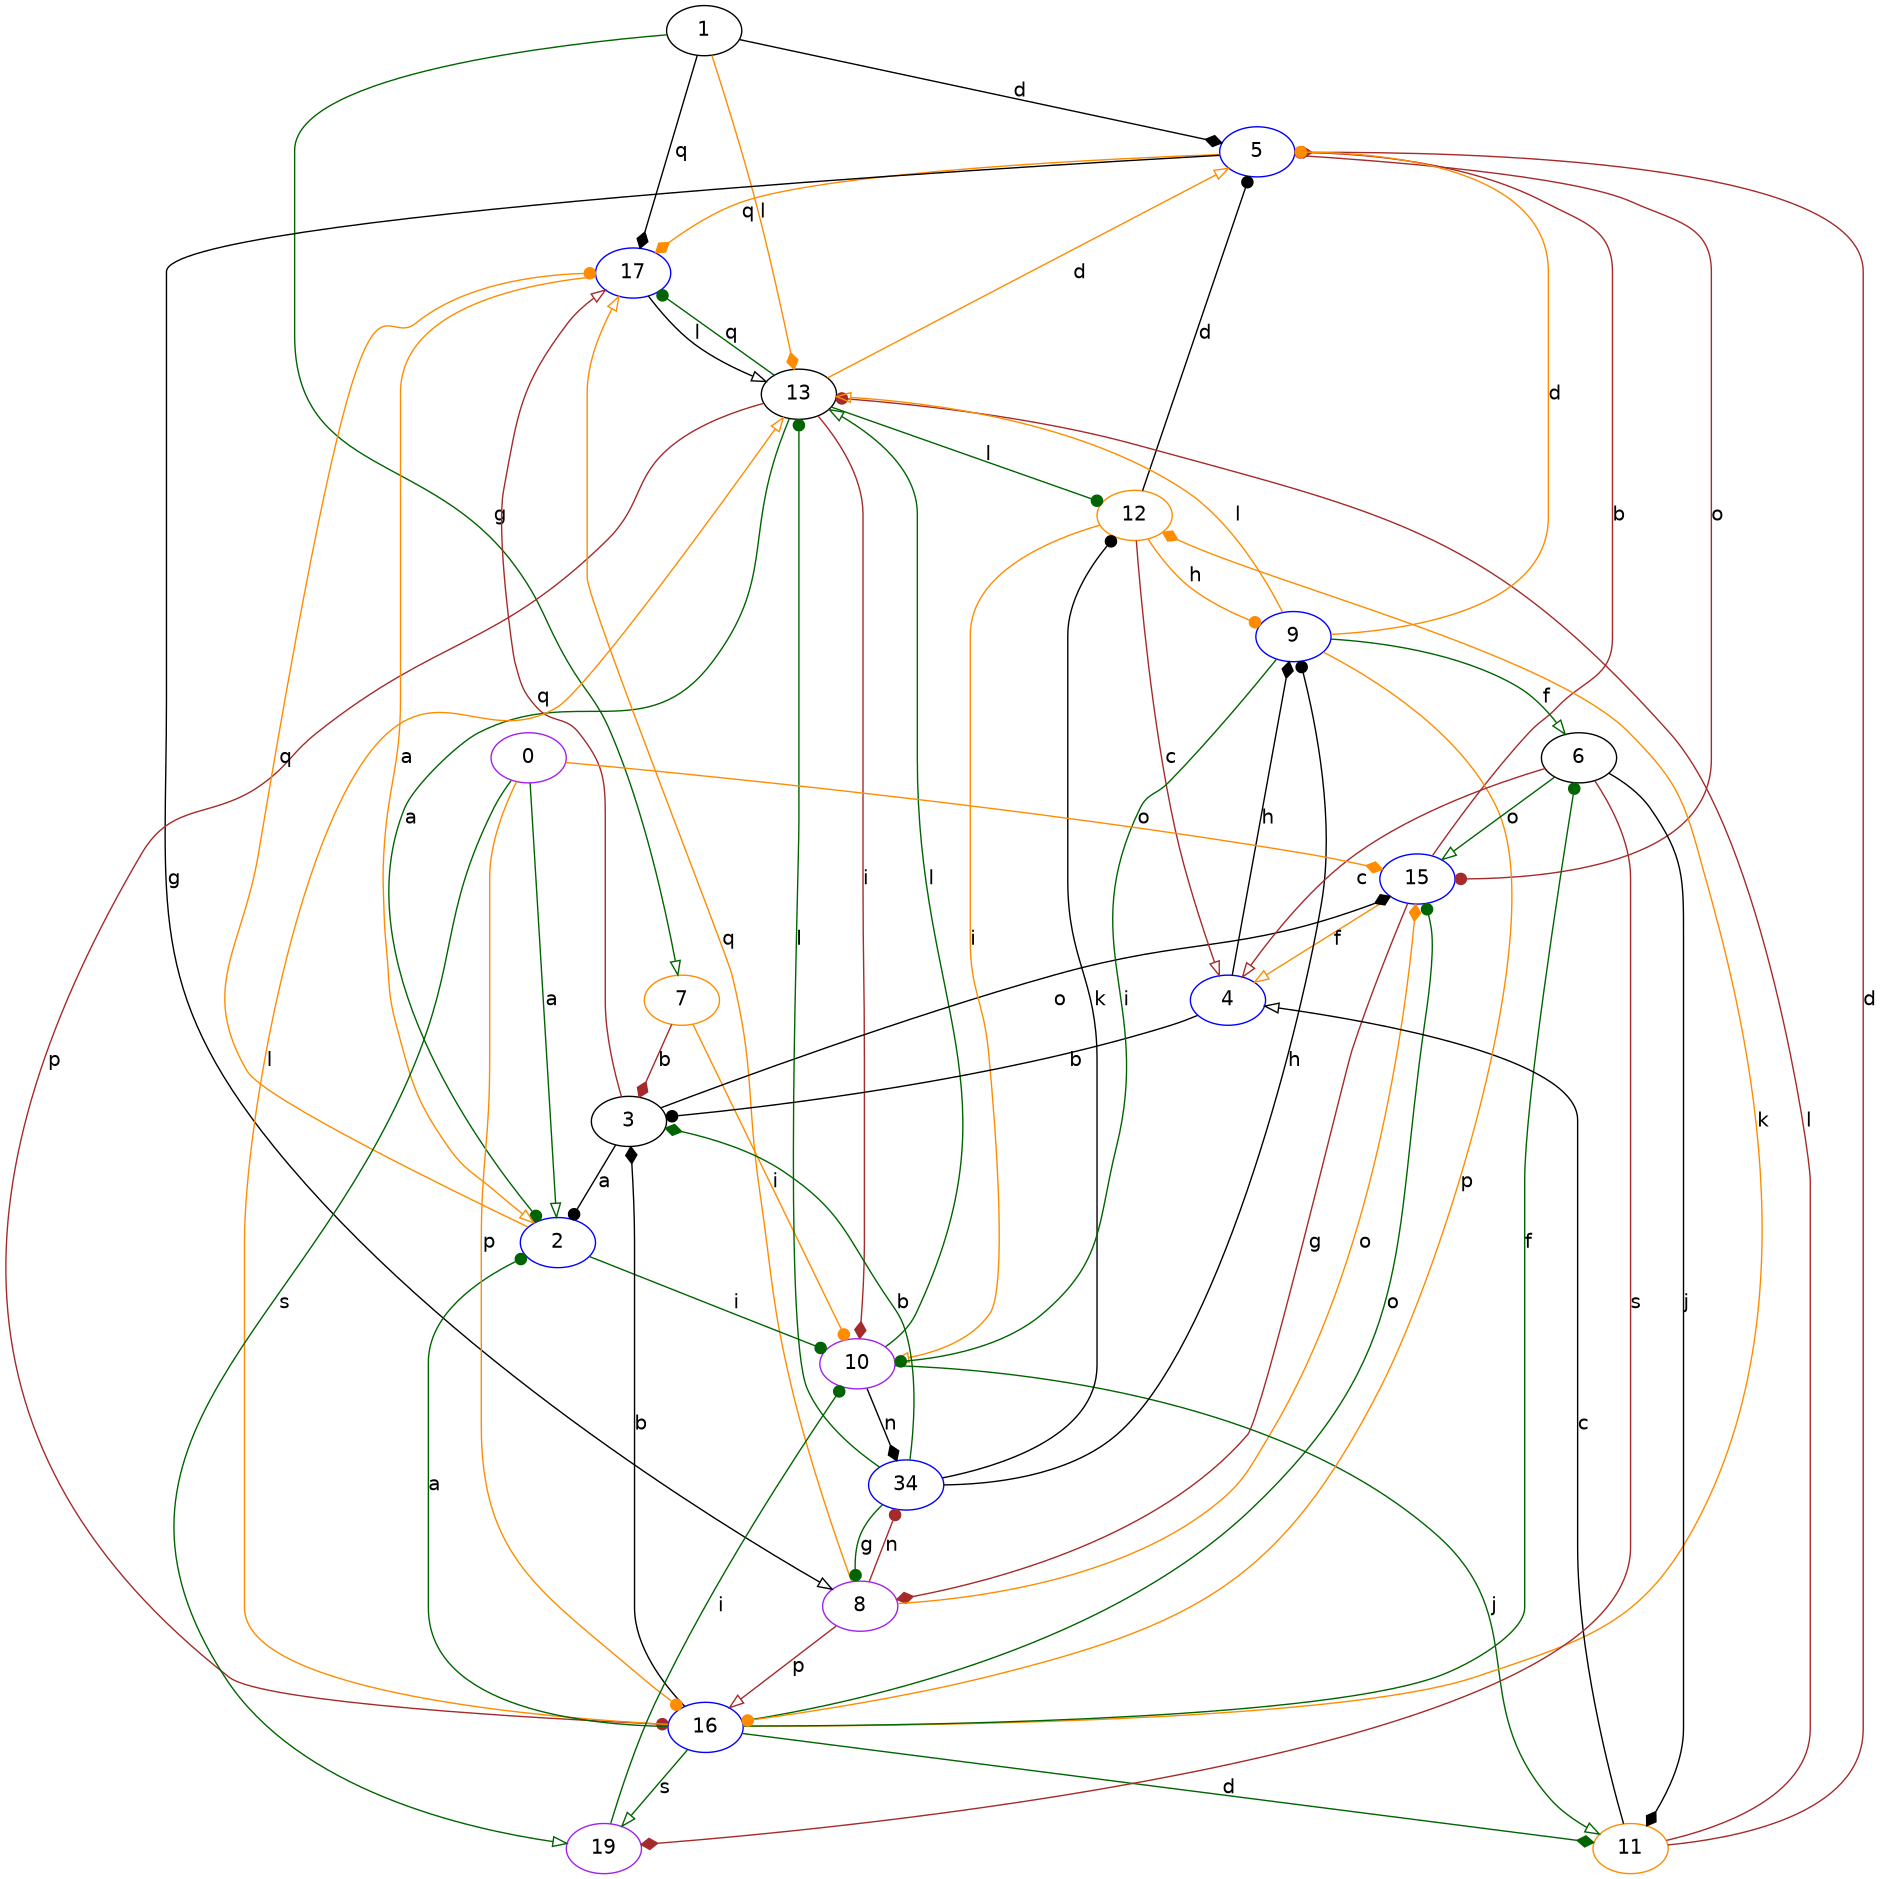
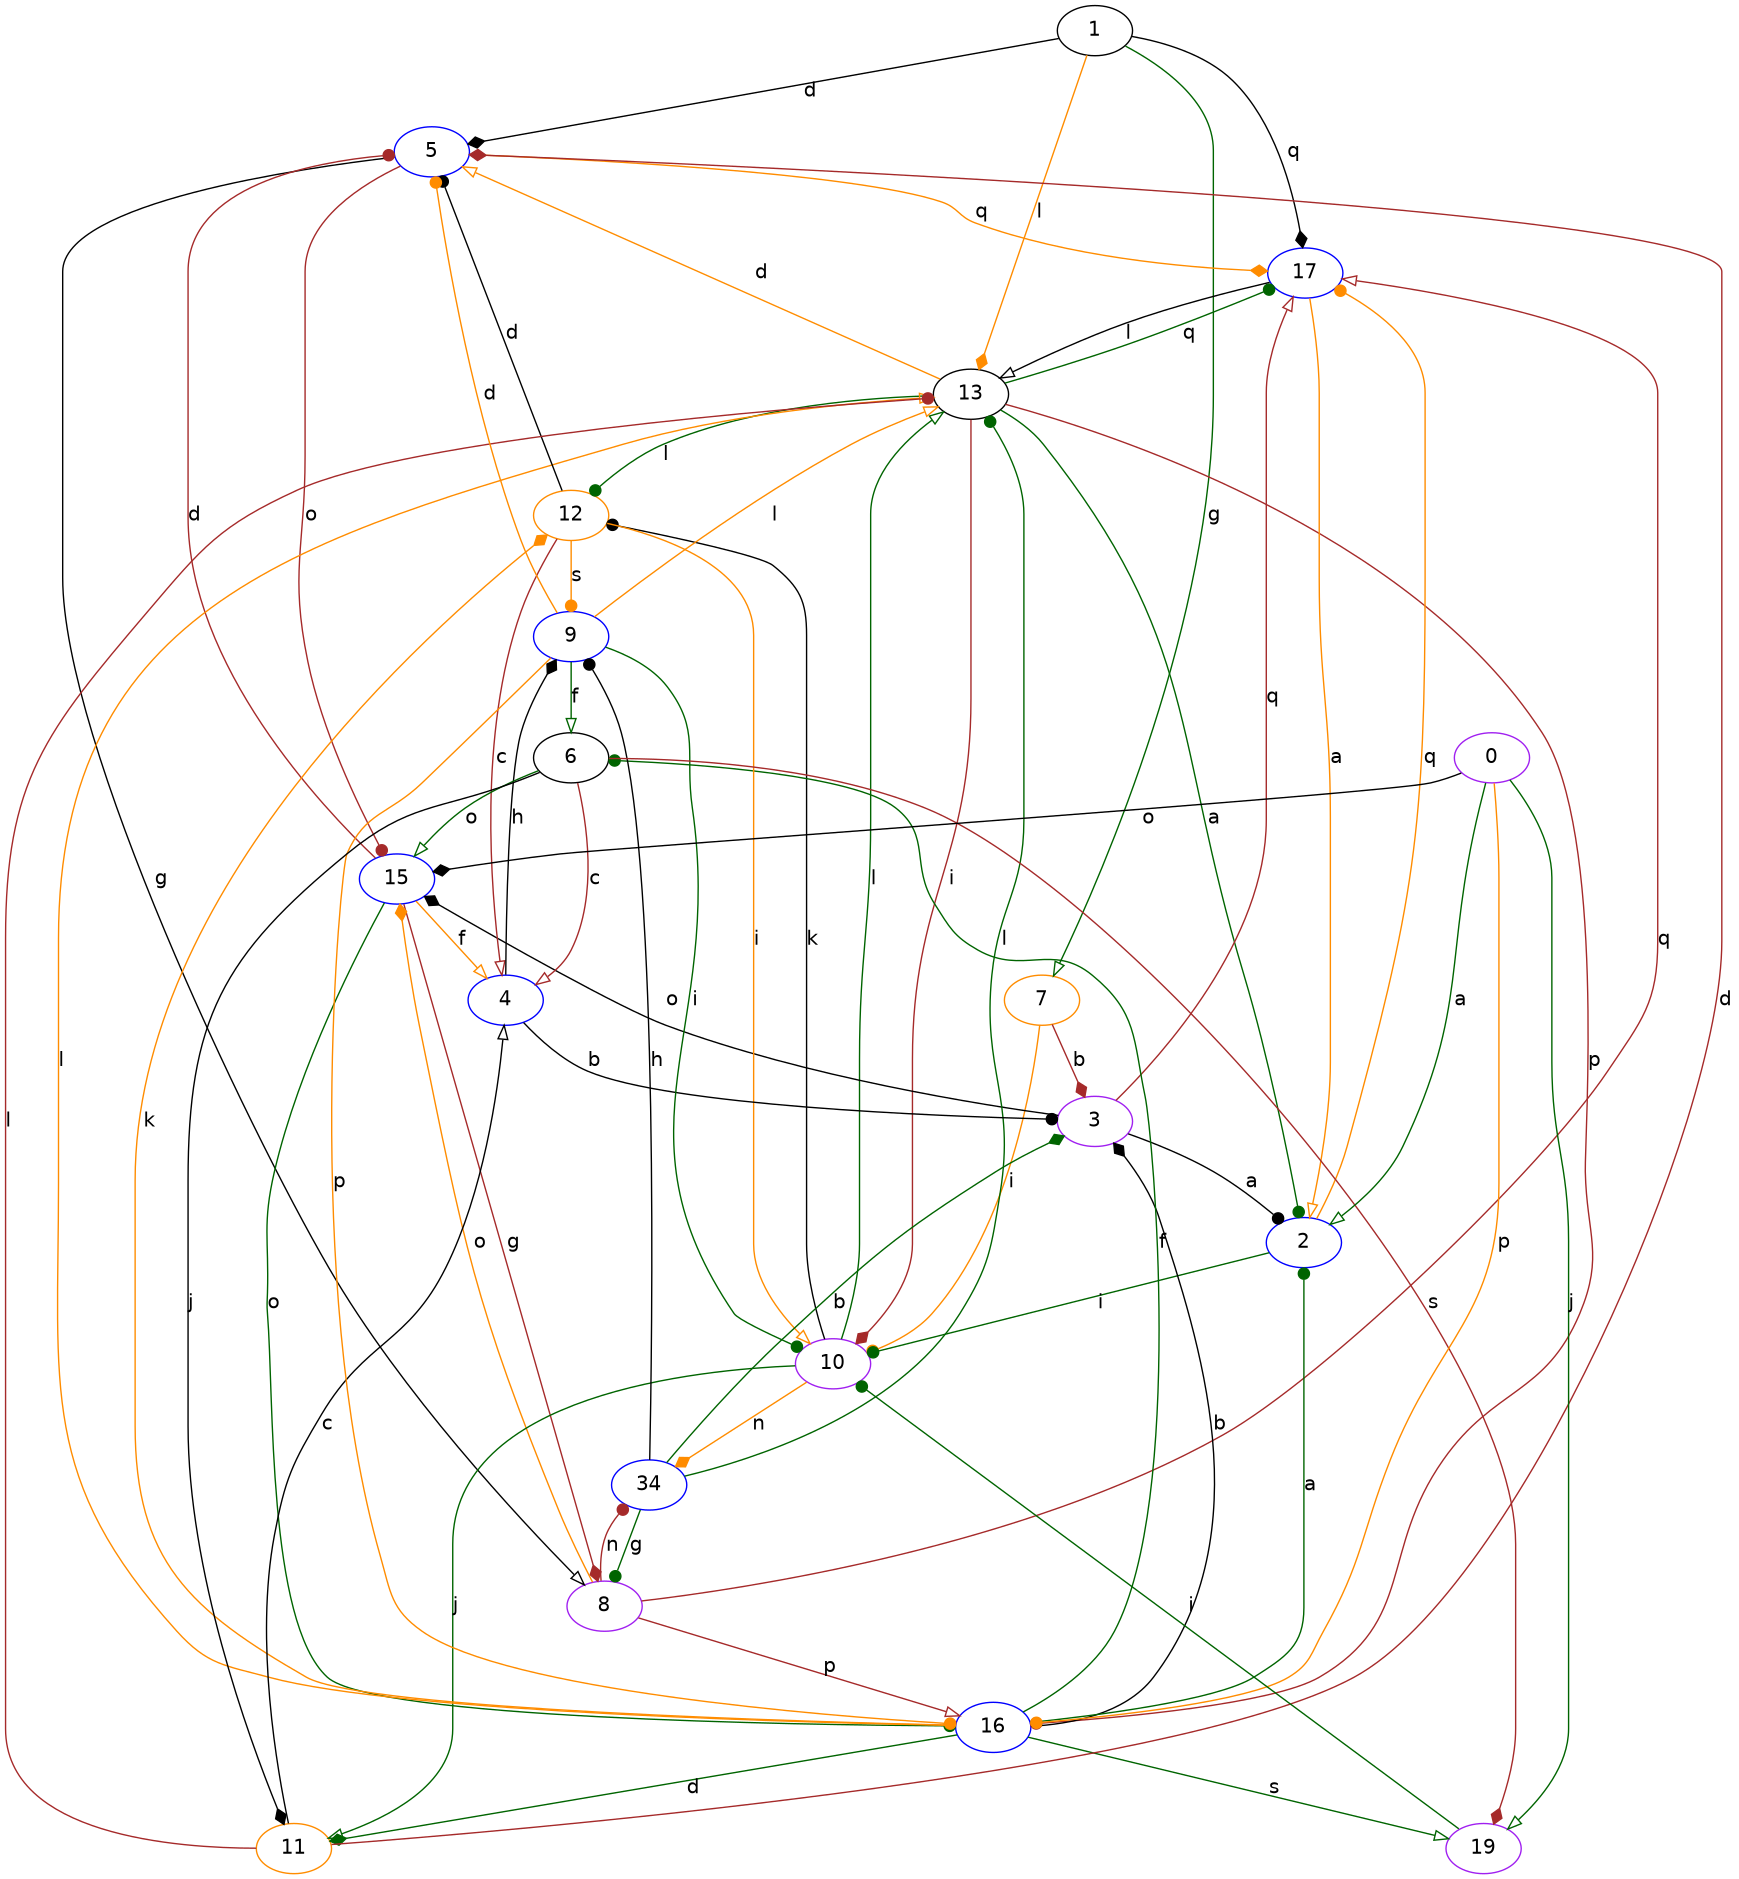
edge "15" -> "5": label "b" -> "d"
edge "12" -> "9": label "h" -> "s"
edge "0" -> "15": color darkorange -> black
edge "8" -> "17": color darkorange -> brown
edge "34" -> "12": now "10" -> "12"
node "3": color black -> purple
edge "0" -> "19": label "s" -> "j"
edge "10" -> "34": color black -> darkorange
edge "16" -> "15": reversed
